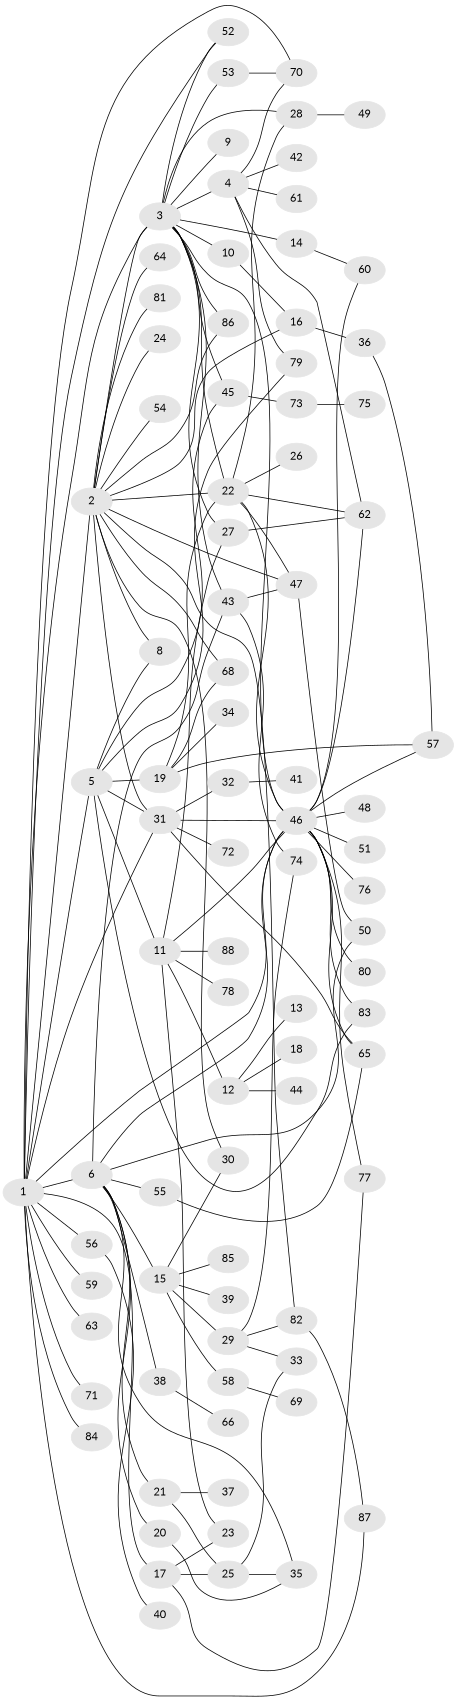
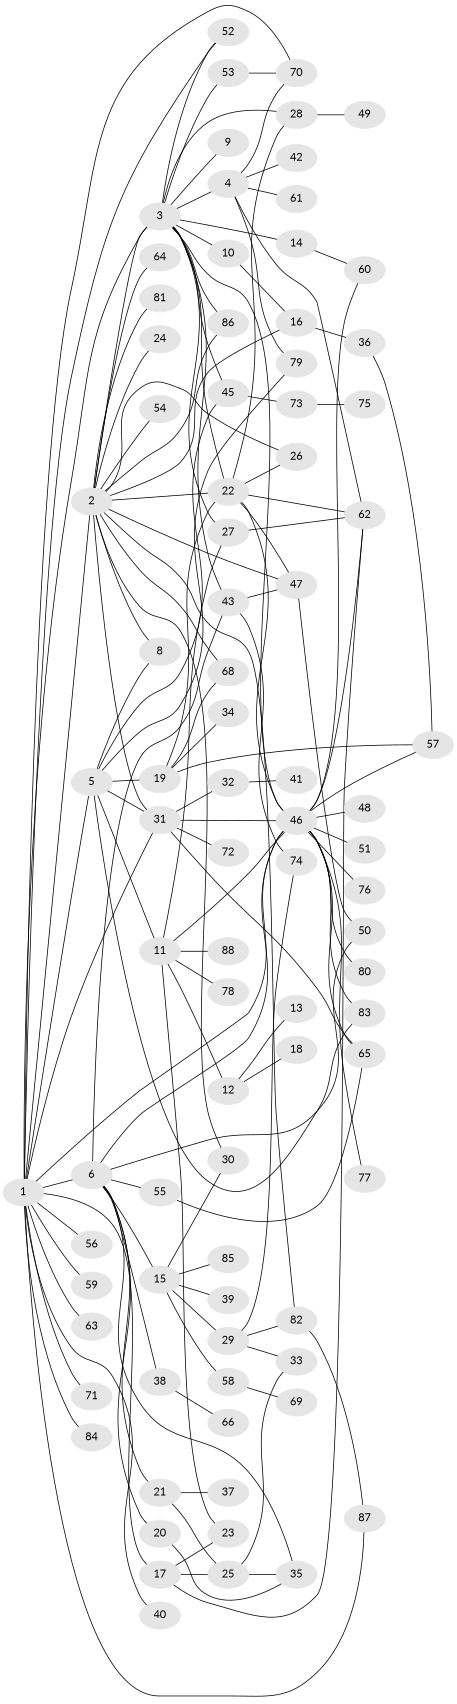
edge "26" -- "2": added
node "44": removed
edge "56" -- "40": now "1" -- "40"
edge "77" -- "17": now "62" -- "17"
